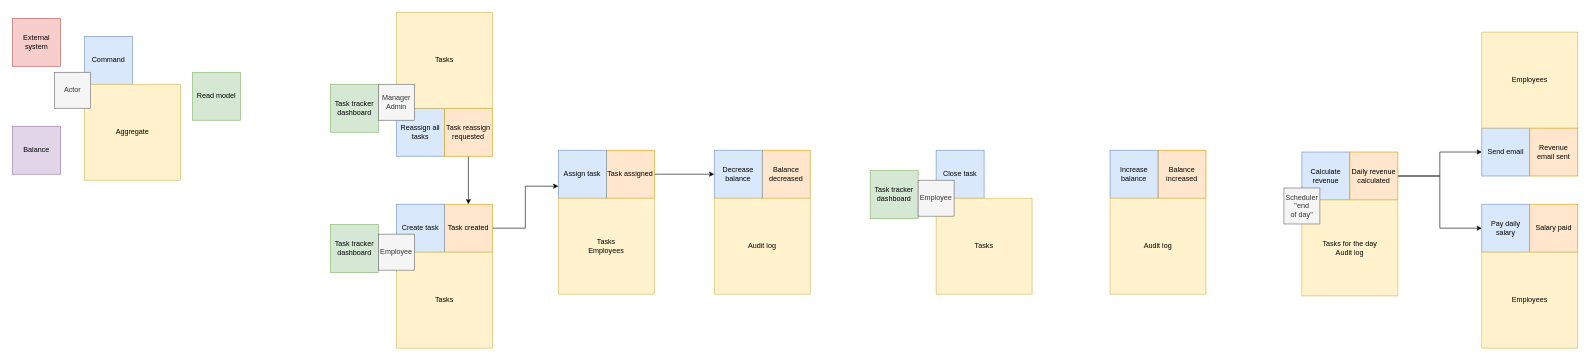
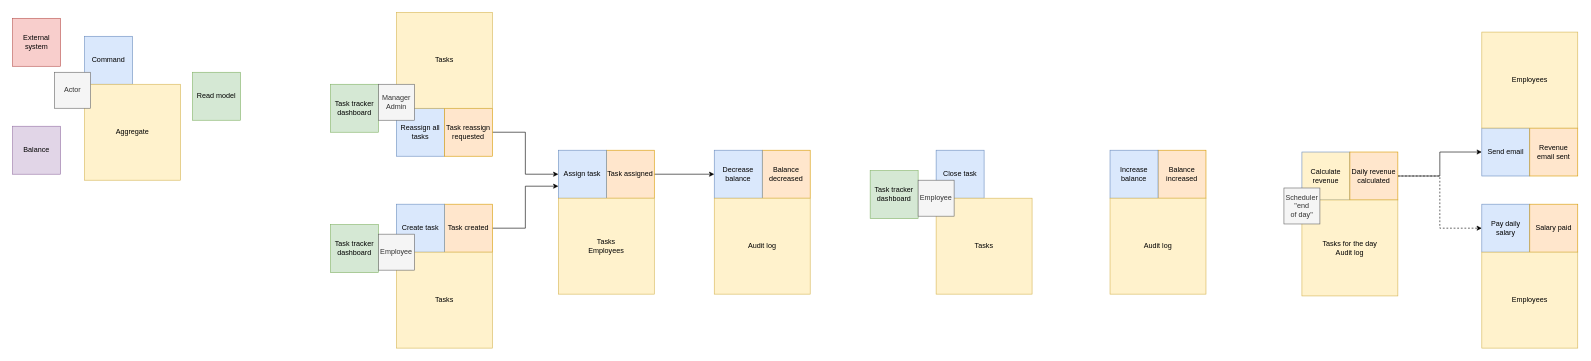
node "Calculate revenue": fillcolor #dae8fc -> #fff2cc
edge "Task reassign requested" -> "Task created": now "Task reassign requested" -> "Assign task"
edge "Daily revenue calculated" -> "Pay daily salary": style solid -> dashed
